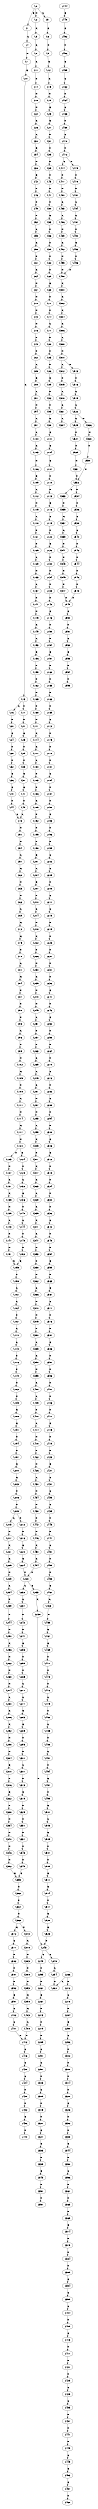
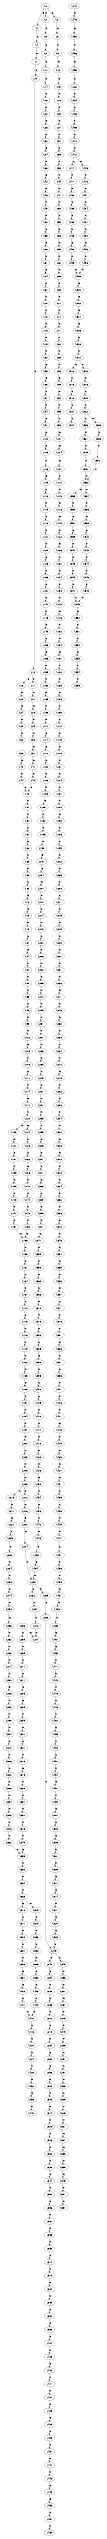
edge "S32" -> "S36": removed, label "G"
edge "S247" -> "S253": reversed
edge "S266" -> "S260": reversed
